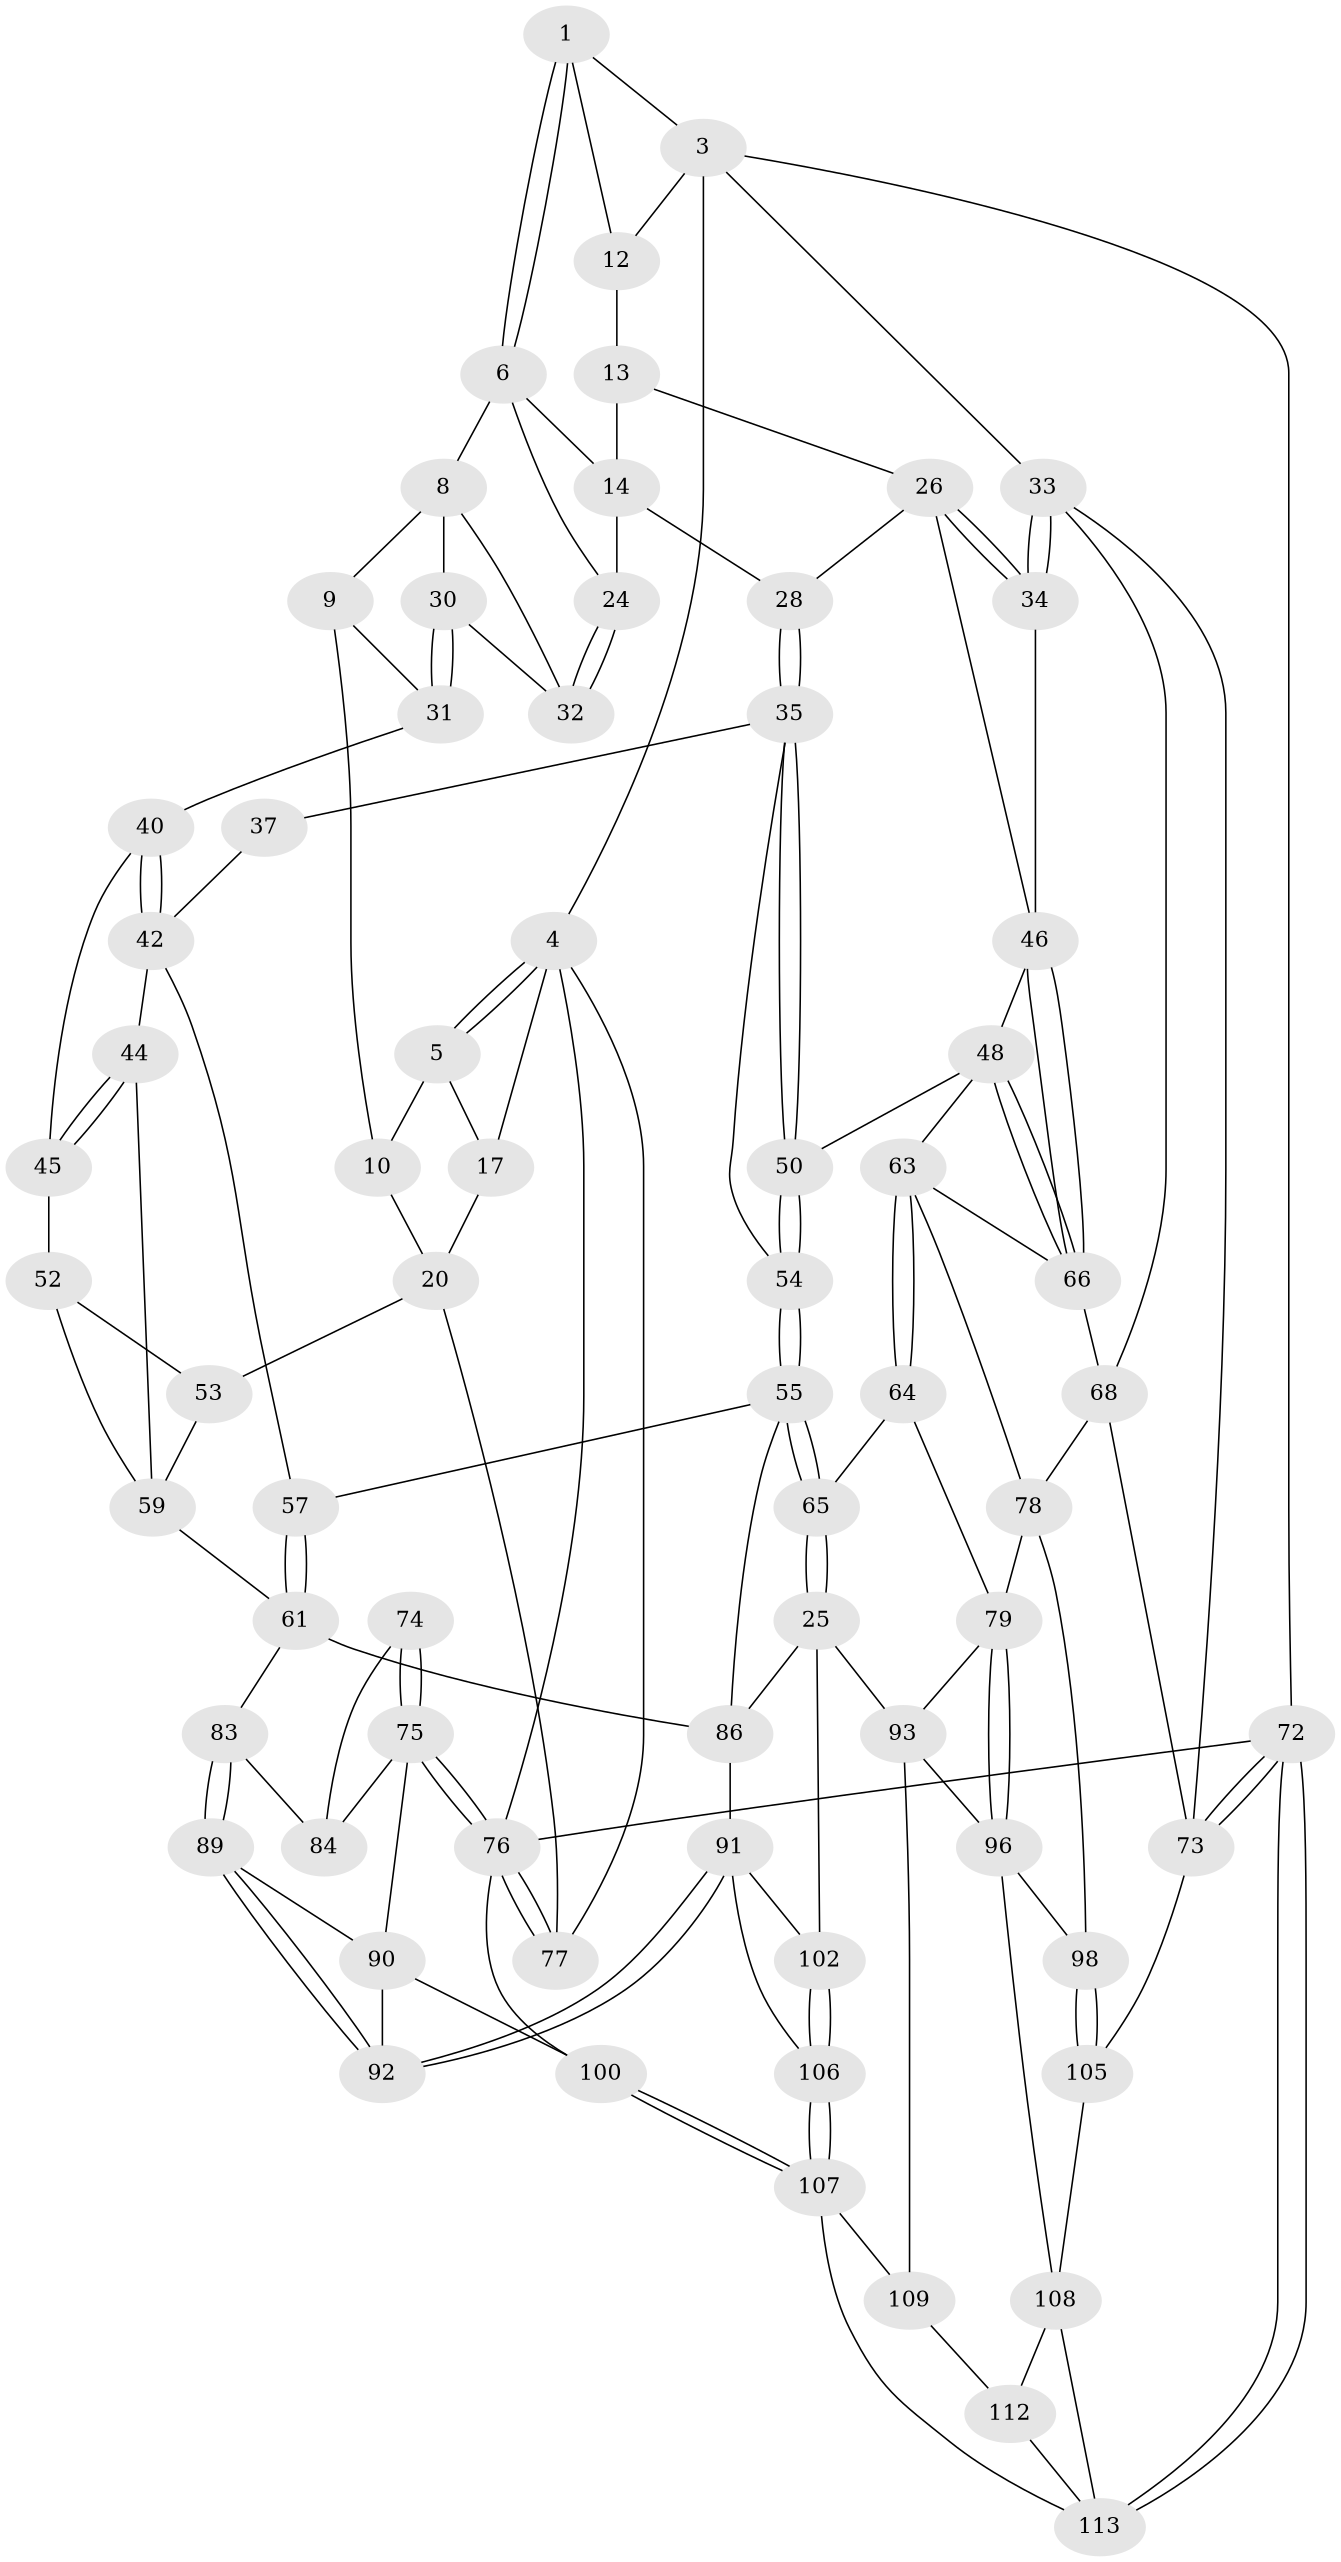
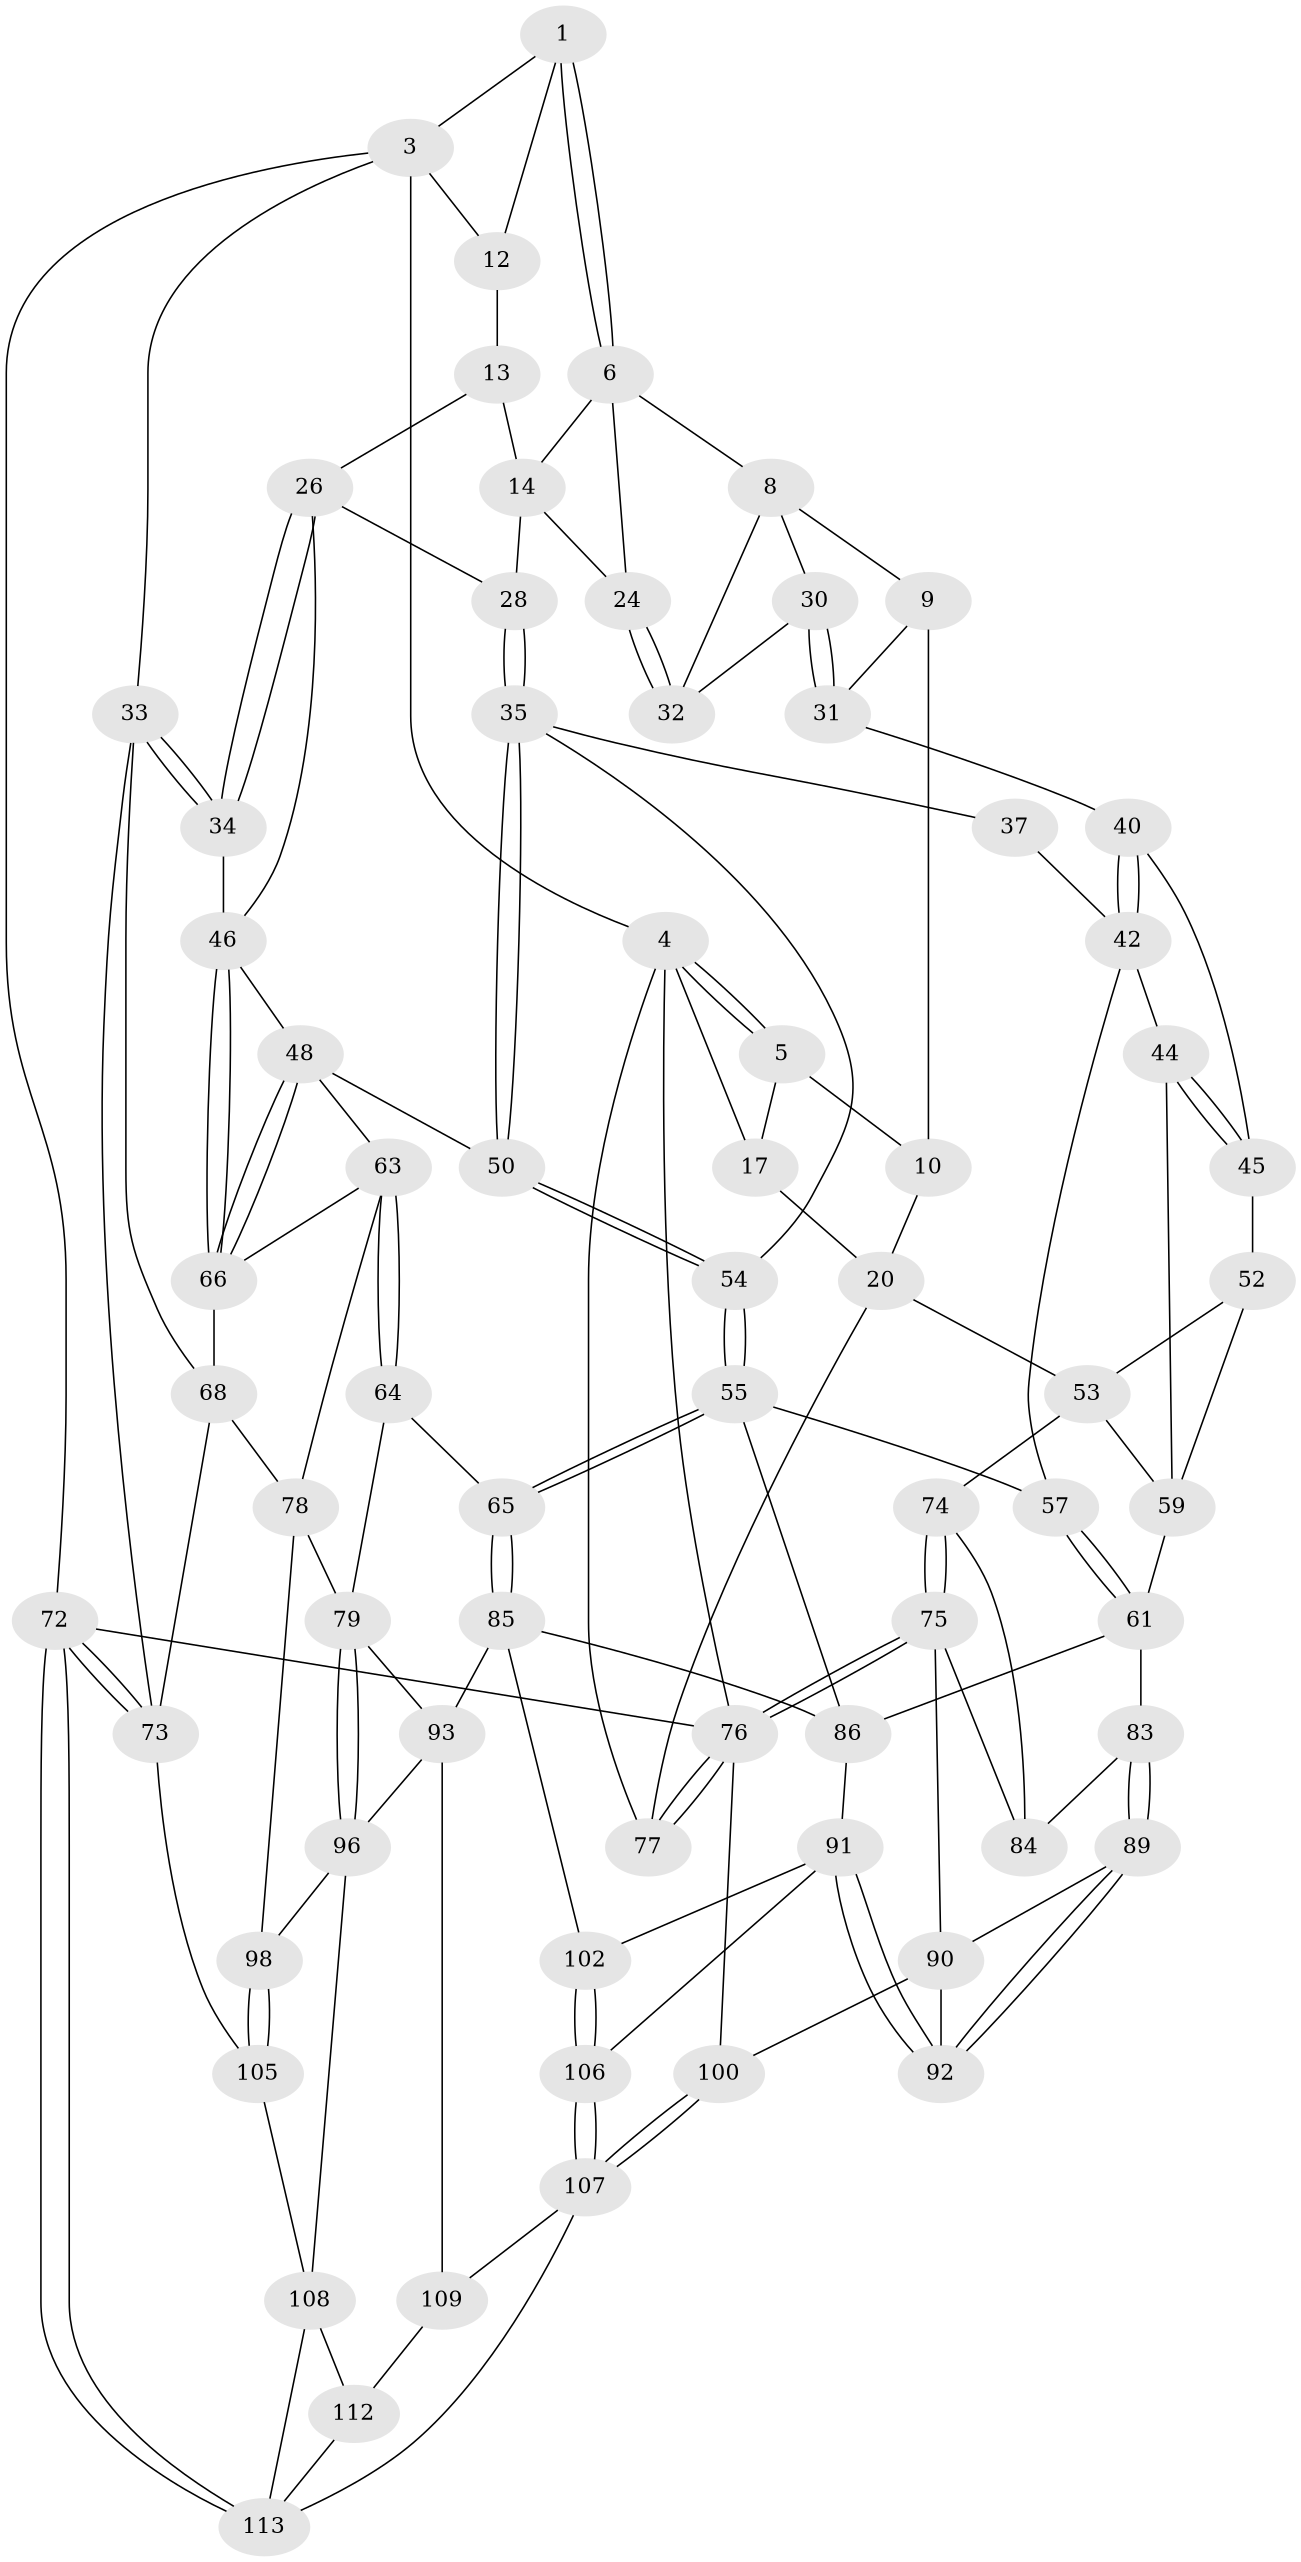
edge "53" -- "74": added
node "25": label "25" -> "85"
